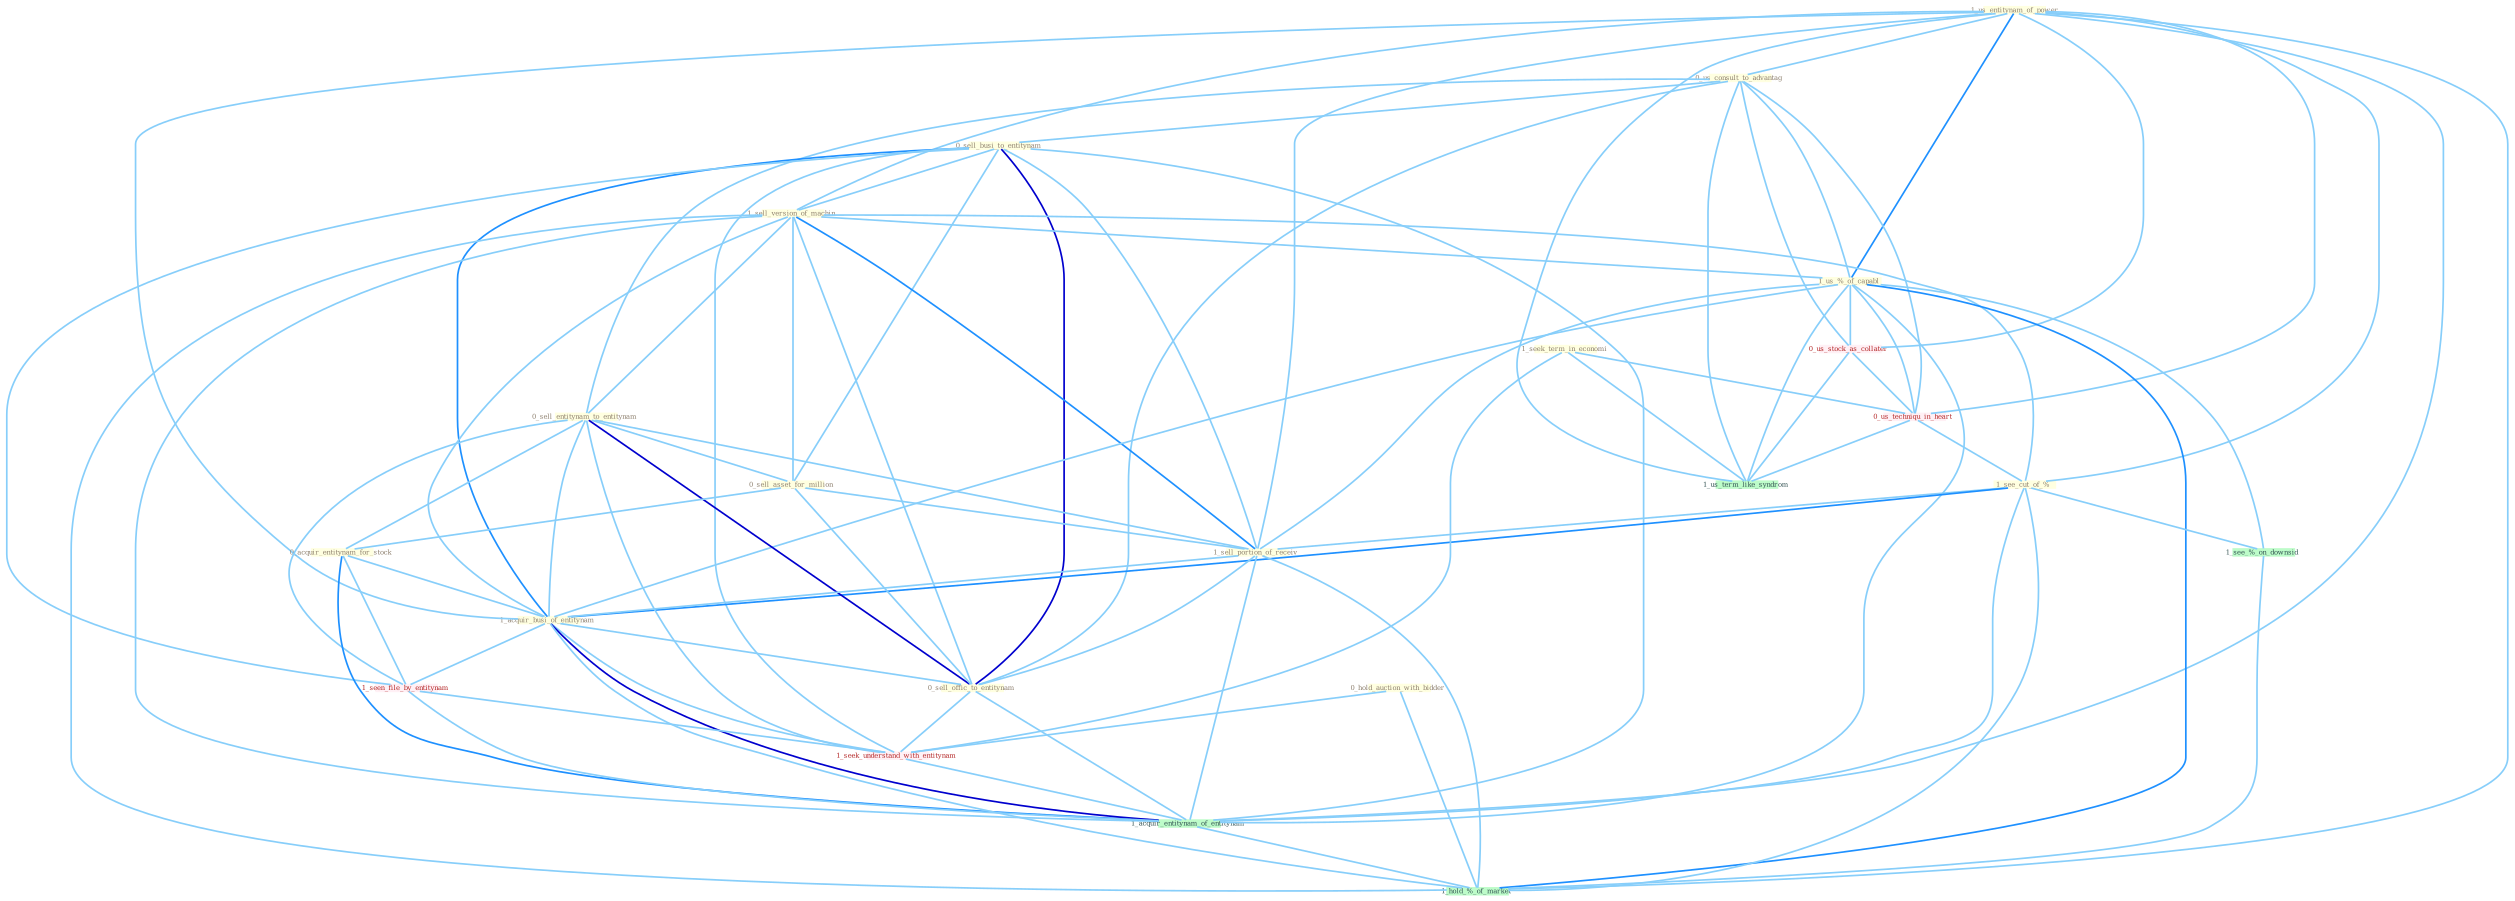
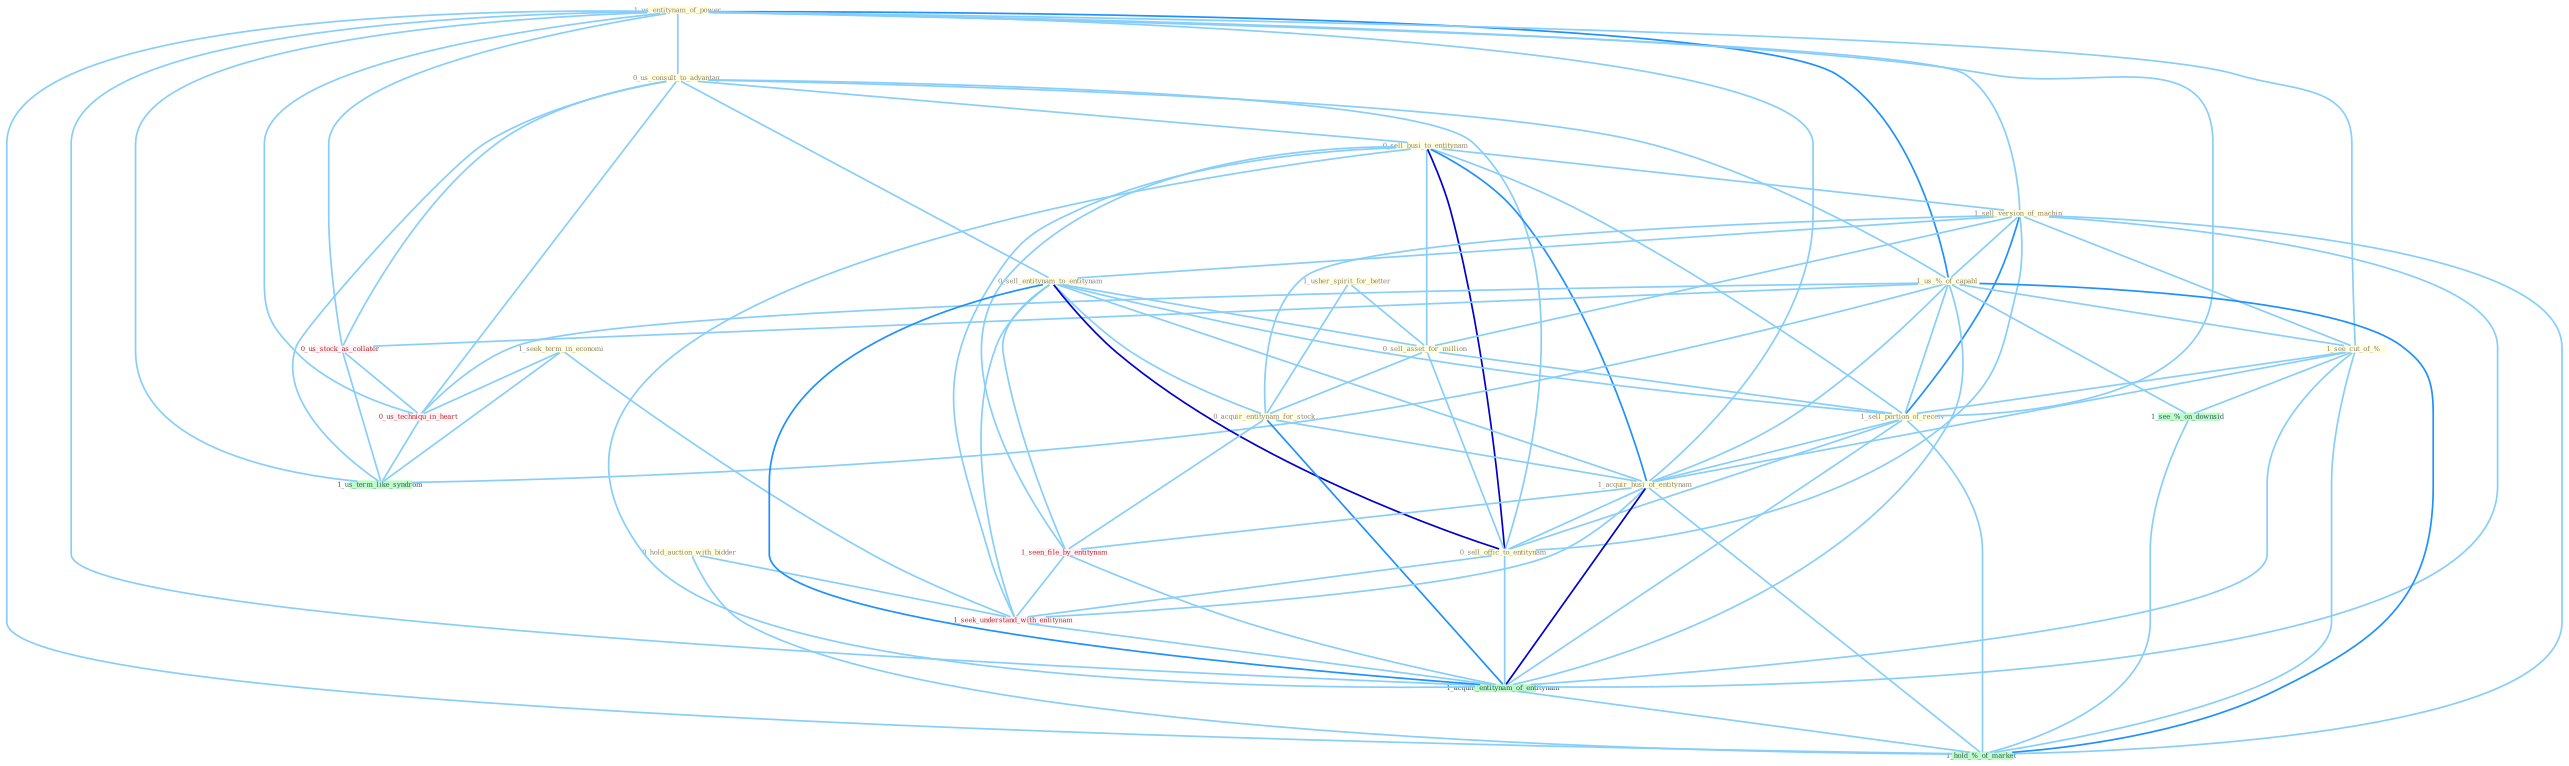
node "1_usher_spirit_for_better": added
edge "1_sell_version_of_machin" -- "1_acquir_busi_of_entitynam": now "1_sell_version_of_machin" -- "0_acquir_entitynam_for_stock"
edge "0_us_techniqu_in_heart" -- "1_see_cut_of_%": now "1_us_%_of_capabl" -- "1_see_cut_of_%"
edge "1_see_cut_of_%" -- "1_acquir_busi_of_entitynam": color #1e90ff -> #87cefa
edge "0_sell_entitynam_to_entitynam" -- "1_acquir_entitynam_of_entitynam": added
